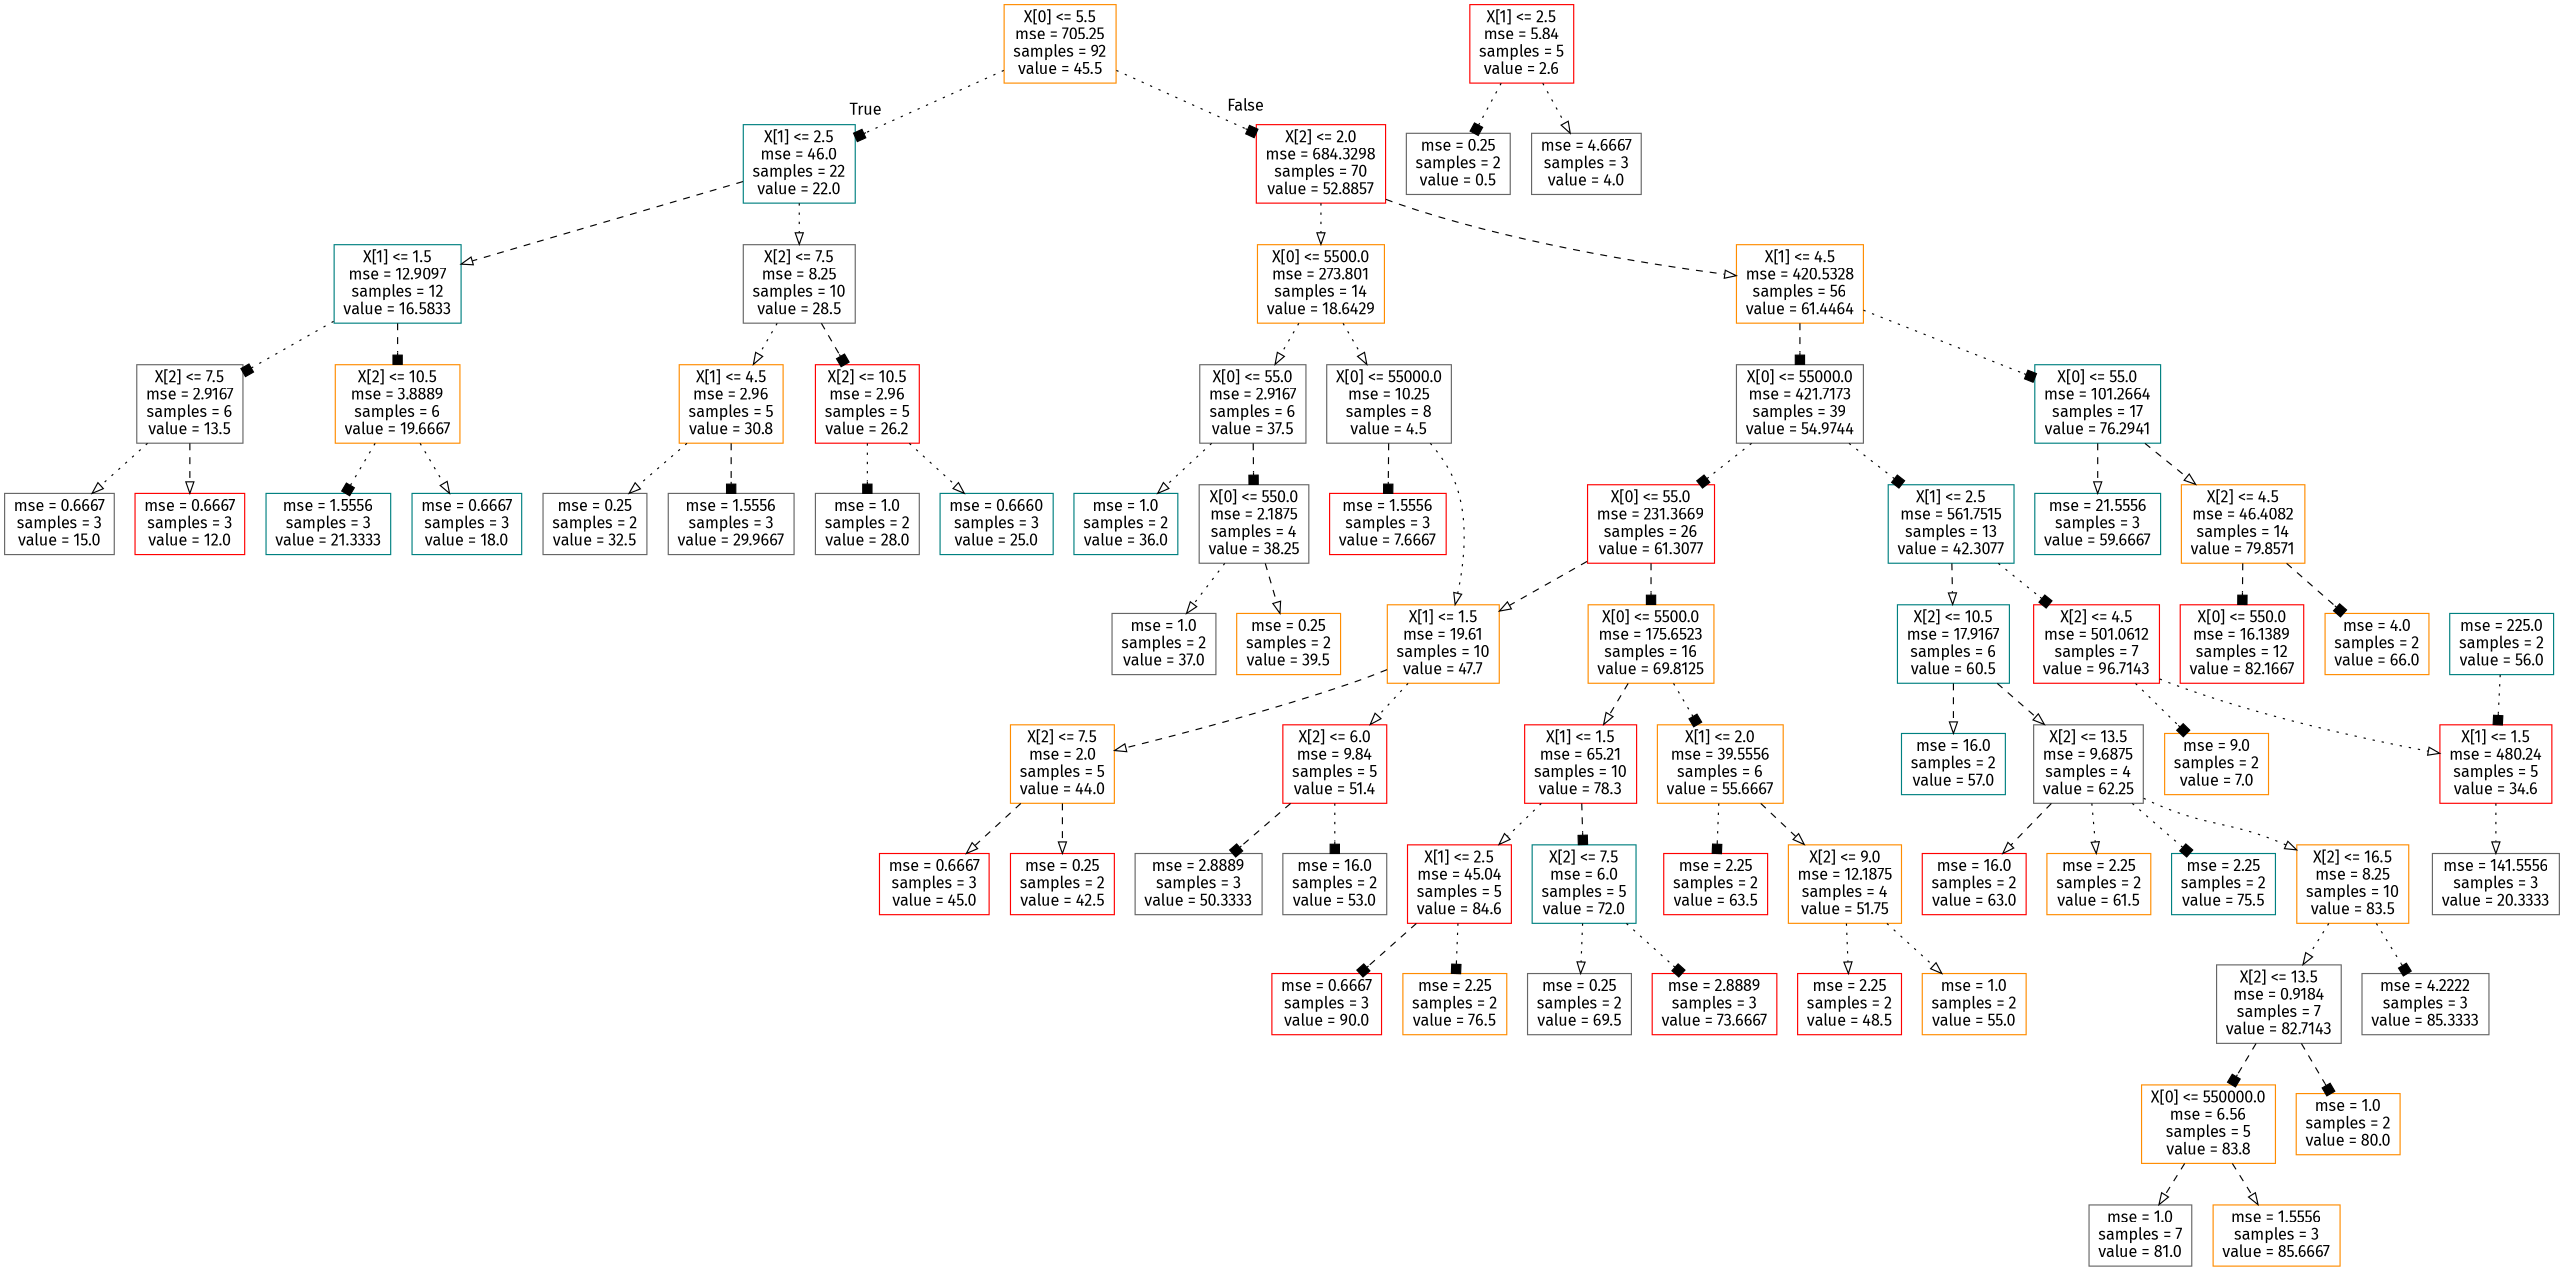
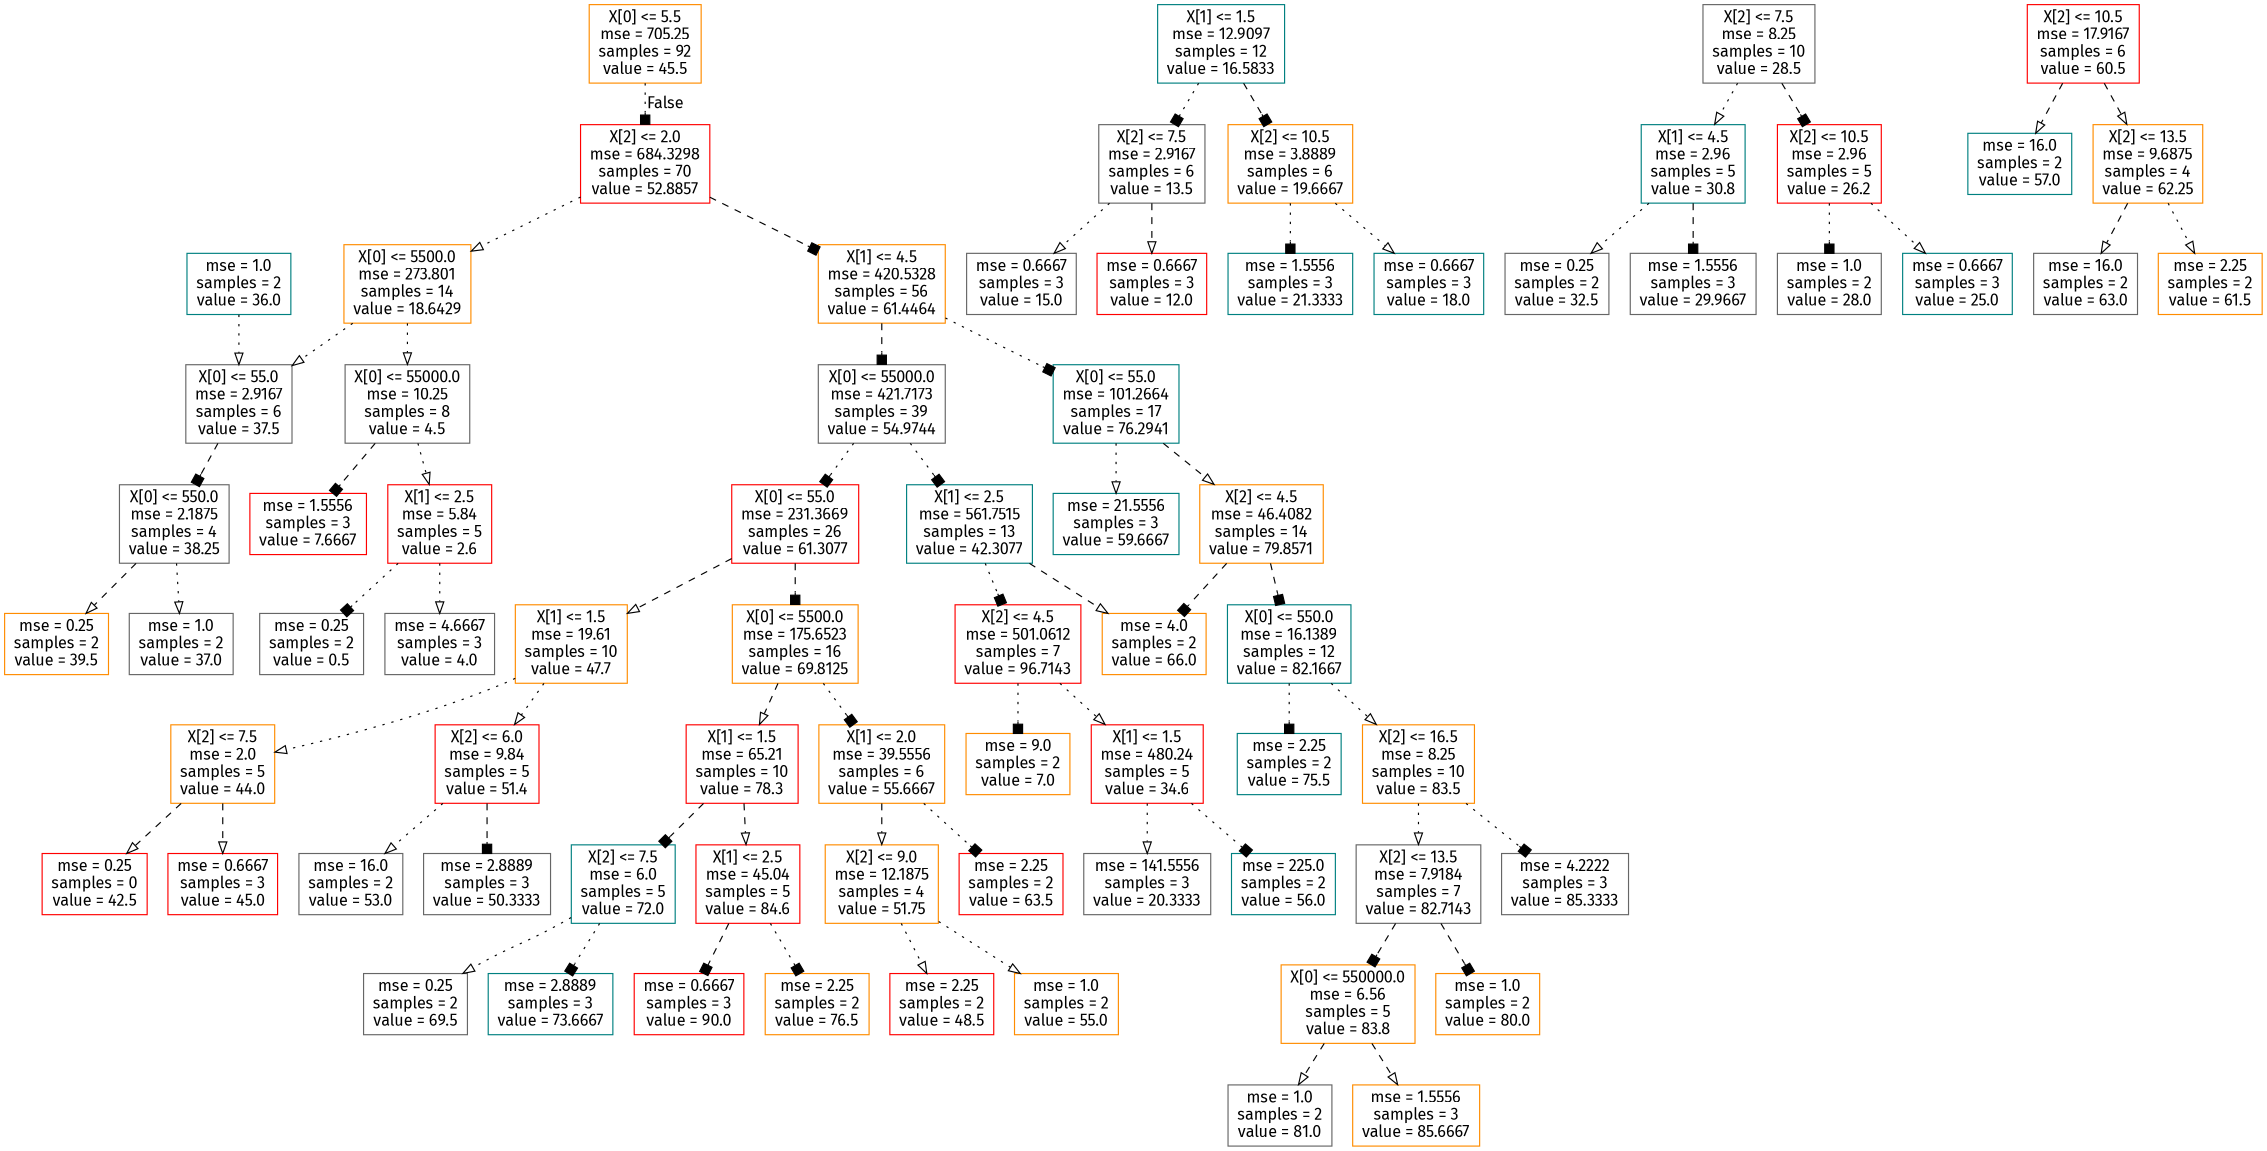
node "X[1] <= 2.5 mse = 46.0 samples = 22 value = 22.0": removed
edge "X[2] <= 2.0 mse = 684.3298 samples = 70 value = 52.8857" -> "X[1] <= 4.5 mse = 420.5328 samples = 56 value = 61.4464": arrowhead onormal -> box
node "X[1] <= 4.5 mse = 2.96 samples = 5 value = 30.8": color darkorange -> teal
edge "X[0] <= 55.0 mse = 101.2664 samples = 17 value = 76.2941" -> "mse = 21.5556 samples = 3 value = 59.6667": style dashed -> dotted
edge "X[0] <= 55.0 mse = 2.9167 samples = 6 value = 37.5" -> "mse = 1.0 samples = 2 value = 36.0": reversed
edge "X[0] <= 55000.0 mse = 10.25 samples = 8 value = 4.5" -> "X[1] <= 1.5 mse = 19.61 samples = 10 value = 47.7": now "X[0] <= 55000.0 mse = 10.25 samples = 8 value = 4.5" -> "X[1] <= 2.5 mse = 5.84 samples = 5 value = 2.6"
node "mse = 0.6660 samples = 3 value = 25.0": label "mse = 0.6660 samples = 3 value = 25.0" -> "mse = 0.6667 samples = 3 value = 25.0"
edge "X[1] <= 2.5 mse = 561.7515 samples = 13 value = 42.3077" -> "X[2] <= 10.5 mse = 17.9167 samples = 6 value = 60.5": now "X[1] <= 2.5 mse = 561.7515 samples = 13 value = 42.3077" -> "mse = 4.0 samples = 2 value = 66.0"
node "X[2] <= 10.5 mse = 17.9167 samples = 6 value = 60.5": color teal -> red
node "X[0] <= 550.0 mse = 16.1389 samples = 12 value = 82.1667": color red -> teal
edge "mse = 225.0 samples = 2 value = 56.0" -> "X[1] <= 1.5 mse = 480.24 samples = 5 value = 34.6": reversed
edge "X[1] <= 1.5 mse = 19.61 samples = 10 value = 47.7" -> "X[2] <= 7.5 mse = 2.0 samples = 5 value = 44.0": style dashed -> dotted
node "X[2] <= 13.5 mse = 9.6875 samples = 4 value = 62.25": color gray40 -> darkorange
edge "X[1] <= 1.5 mse = 65.21 samples = 10 value = 78.3" -> "X[1] <= 2.5 mse = 45.04 samples = 5 value = 84.6": style dotted -> dashed
edge "X[2] <= 6.0 mse = 9.84 samples = 5 value = 51.4" -> "mse = 16.0 samples = 2 value = 53.0": arrowhead box -> onormal
edge "X[2] <= 13.5 mse = 9.6875 samples = 4 value = 62.25" -> "X[2] <= 16.5 mse = 8.25 samples = 10 value = 83.5": now "X[0] <= 550.0 mse = 16.1389 samples = 12 value = 82.1667" -> "X[2] <= 16.5 mse = 8.25 samples = 10 value = 83.5"
edge "X[2] <= 13.5 mse = 9.6875 samples = 4 value = 62.25" -> "mse = 2.25 samples = 2 value = 75.5": now "X[0] <= 550.0 mse = 16.1389 samples = 12 value = 82.1667" -> "mse = 2.25 samples = 2 value = 75.5"
node "mse = 0.25 samples = 2 value = 42.5": label "mse = 0.25 samples = 2 value = 42.5" -> "mse = 0.25 samples = 0 value = 42.5"
node "mse = 16.0 samples = 2 value = 63.0": color red -> gray40
node "mse = 2.8889 samples = 3 value = 73.6667": color red -> teal
node "X[2] <= 13.5 mse = 0.9184 samples = 7 value = 82.7143": label "X[2] <= 13.5 mse = 0.9184 samples = 7 value = 82.7143" -> "X[2] <= 13.5 mse = 7.9184 samples = 7 value = 82.7143"
node "mse = 1.0 samples = 7 value = 81.0": label "mse = 1.0 samples = 7 value = 81.0" -> "mse = 1.0 samples = 2 value = 81.0"
